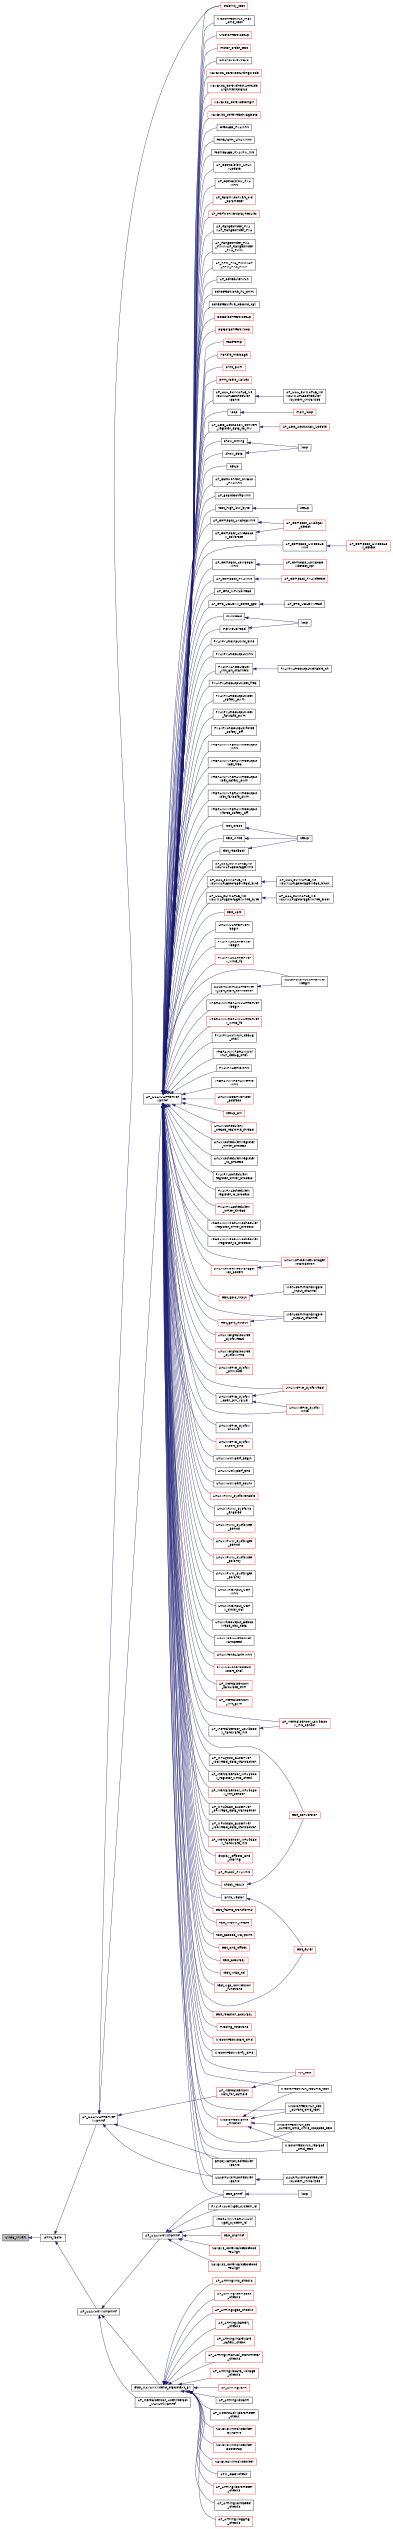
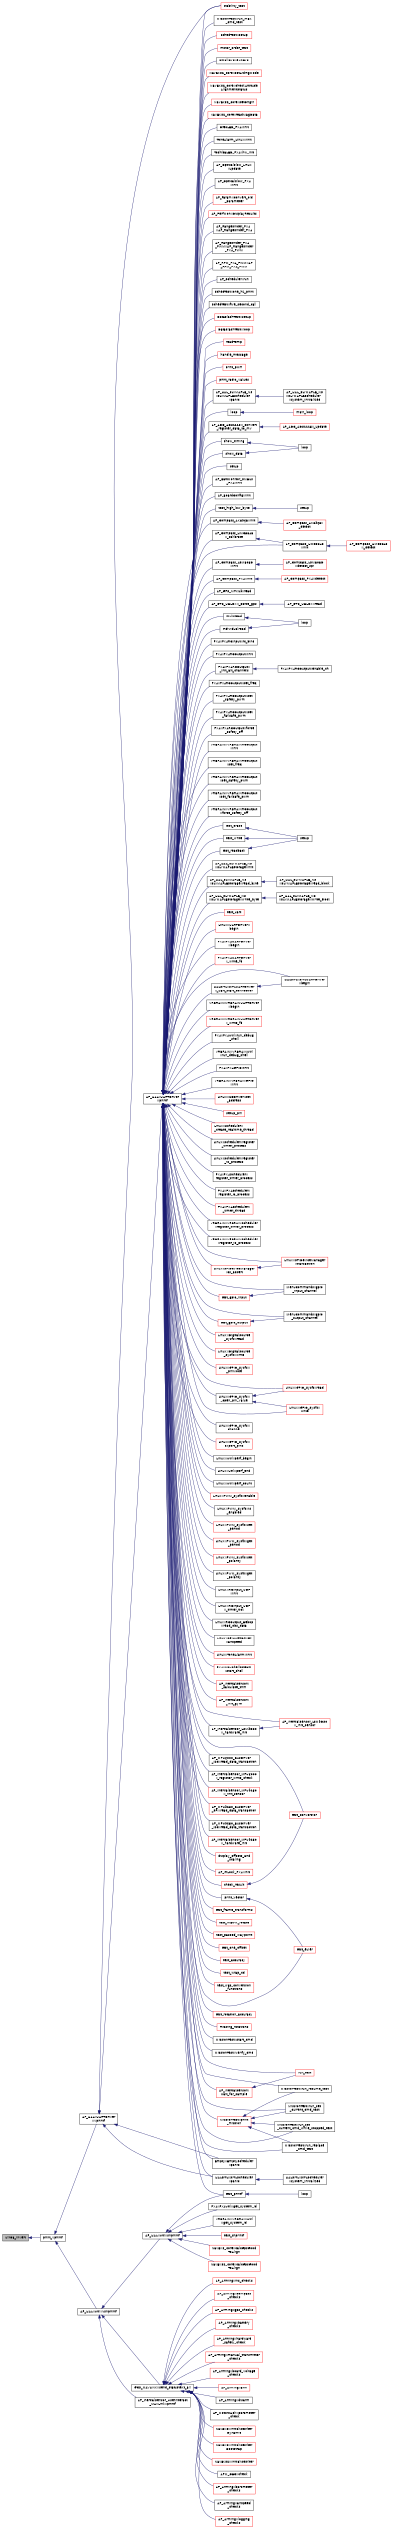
node "MissionTest::setup": label "MissionTest::setup" -> "SchedTest::setup"
edge "AP_Compass_AK8963:: _detect" -> "AP_Compass_HMC5843 ::_calibrate": now "AP_Compass_HMC5843 ::init" -> "AP_Compass_HMC5843 ::_calibrate"
node "Linux::UARTDriver:: begin": color black -> red
edge "MenuCommands::gpio _input_channel" -> "AP_HAL::UARTDriver ::printf": added
node "AP_MPU9250_BusDriver _SPI::read_data_transaction": color black -> red
node "MissionTest::start_cmd": color red -> black
edge "AP_InertialSensor:: wait_for_sample" -> "AP_HAL::UARTDriver ::vprintf": now "AP_InertialSensor:: wait_for_sample" -> "AP_HAL::UARTDriver ::printf"
node "print_radio": label "print_radio" -> "print_vprintf"
